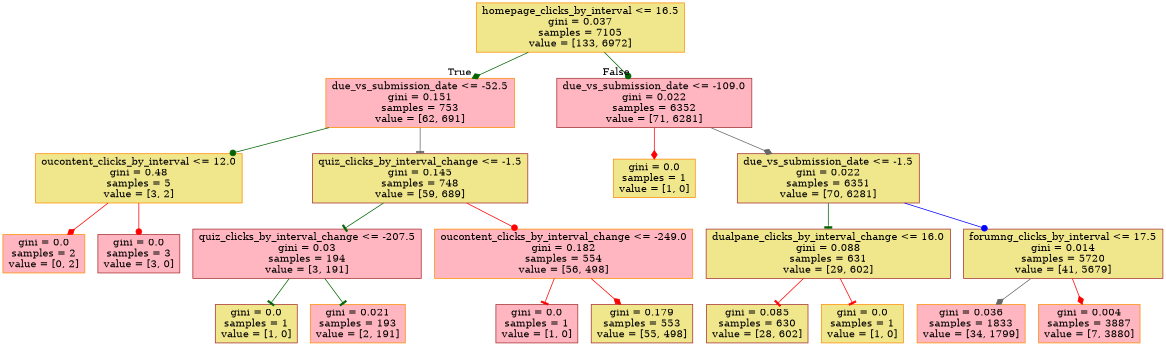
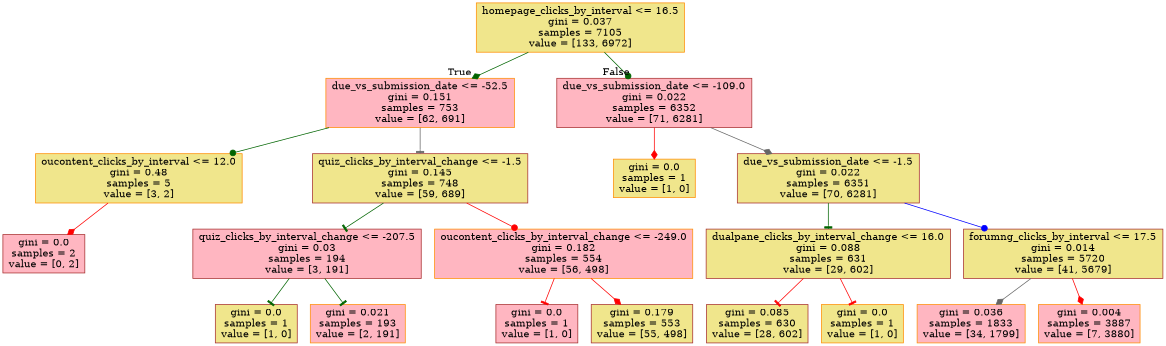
node "gini = 0.0 samples = 2 value = [0, 2]": color darkorange -> brown
node "gini = 0.0 samples = 3 value = [3, 0]": removed
